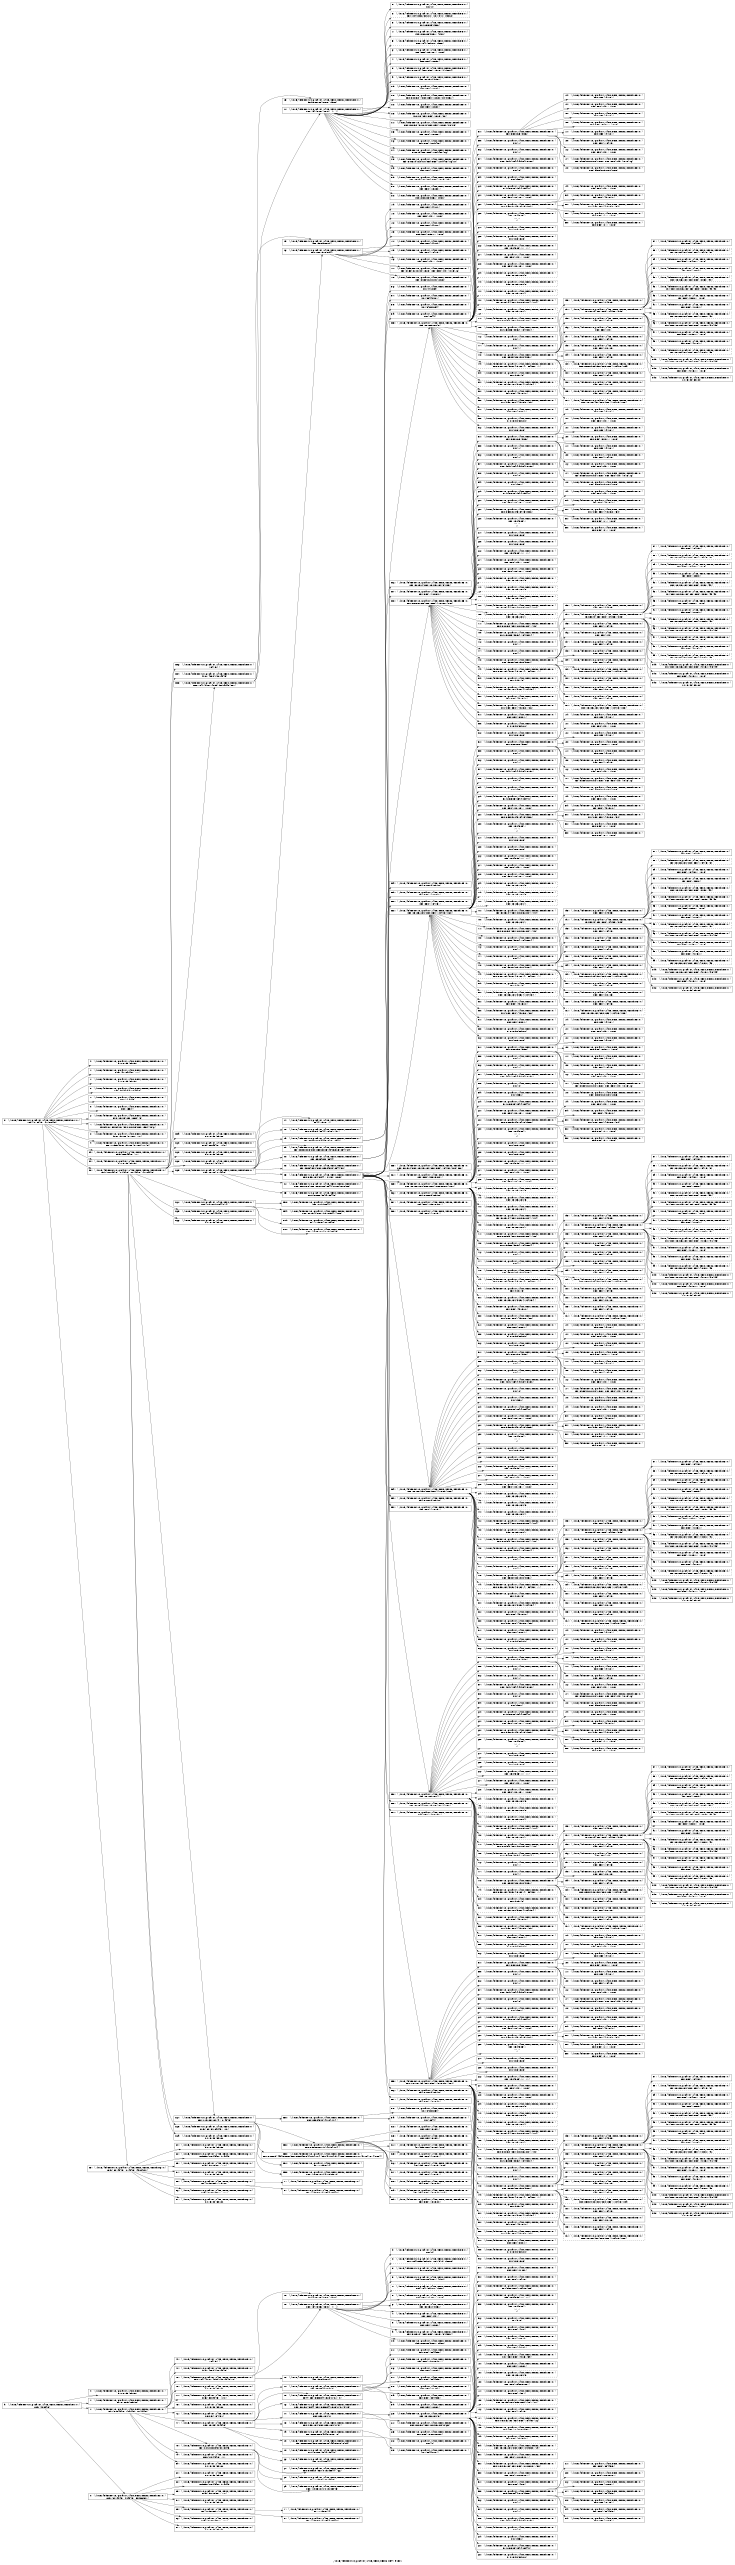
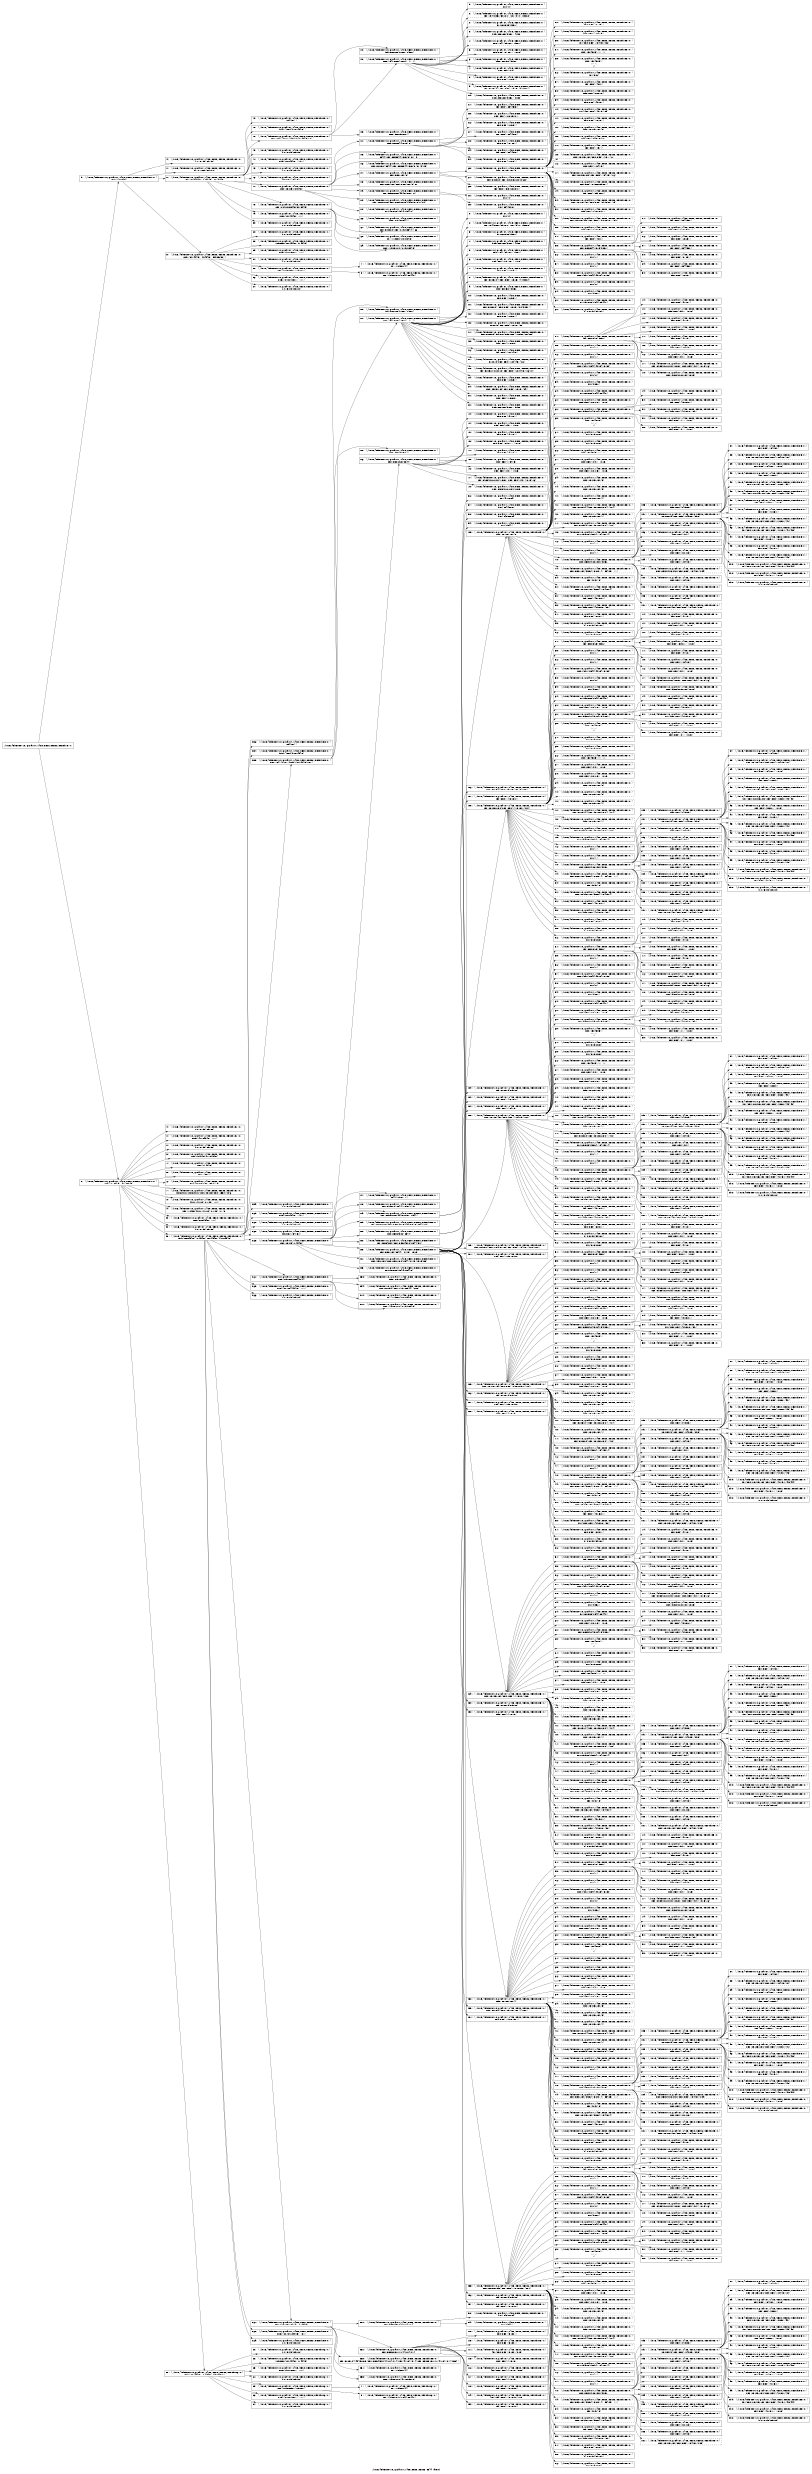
node "/home/labaccount/6-29-17/mlsa/test/test2/testing.py": added
